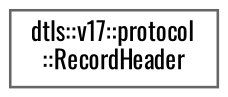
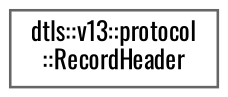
node "dtls::v17::protocol ::RecordHeader": label "dtls::v17::protocol ::RecordHeader" -> "dtls::v13::protocol ::RecordHeader"
